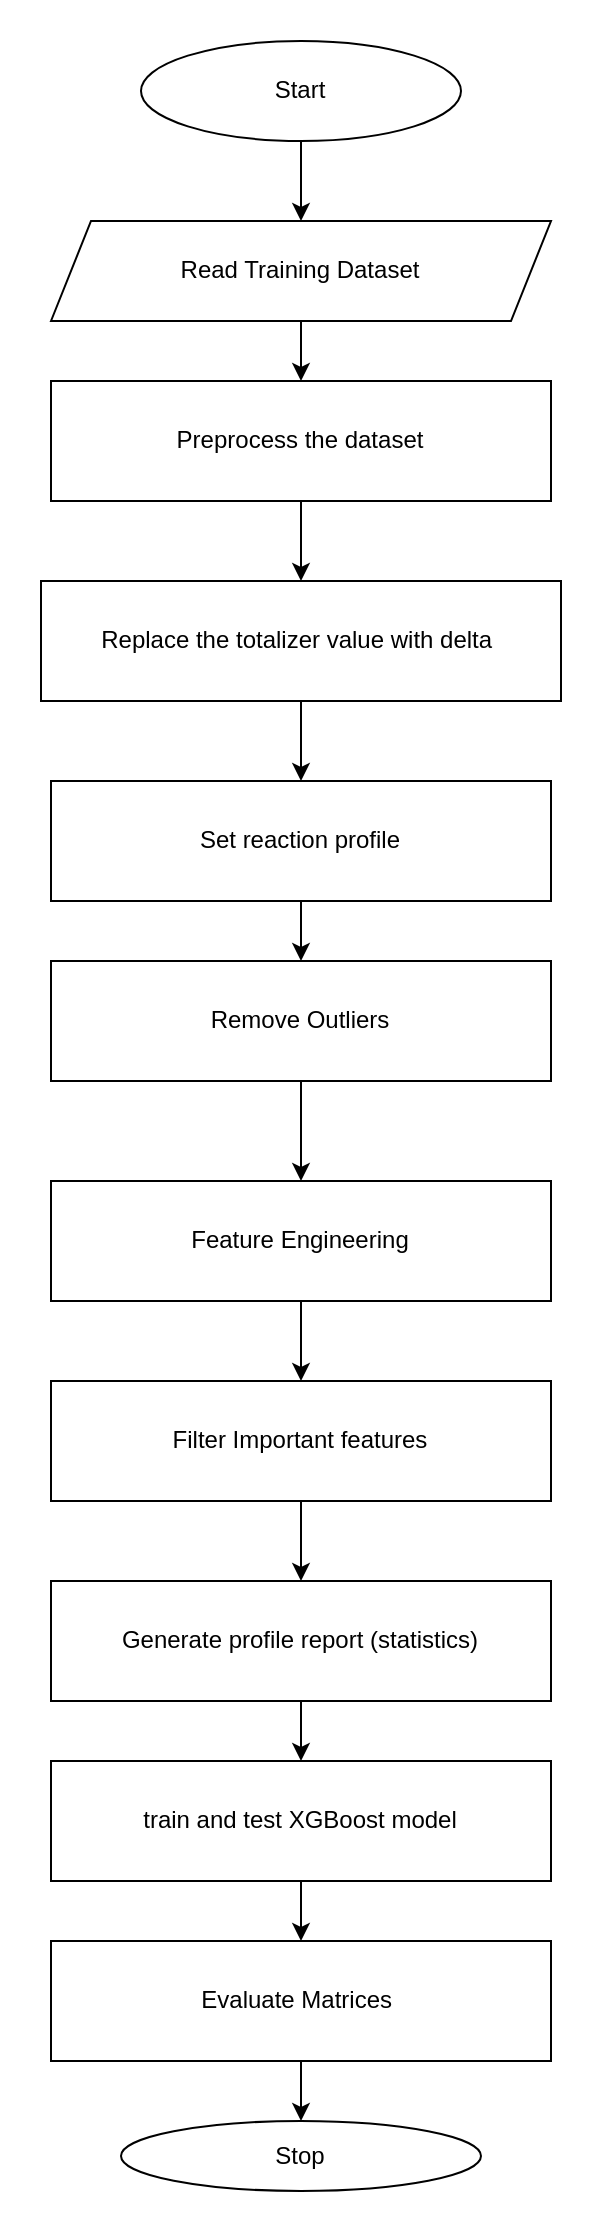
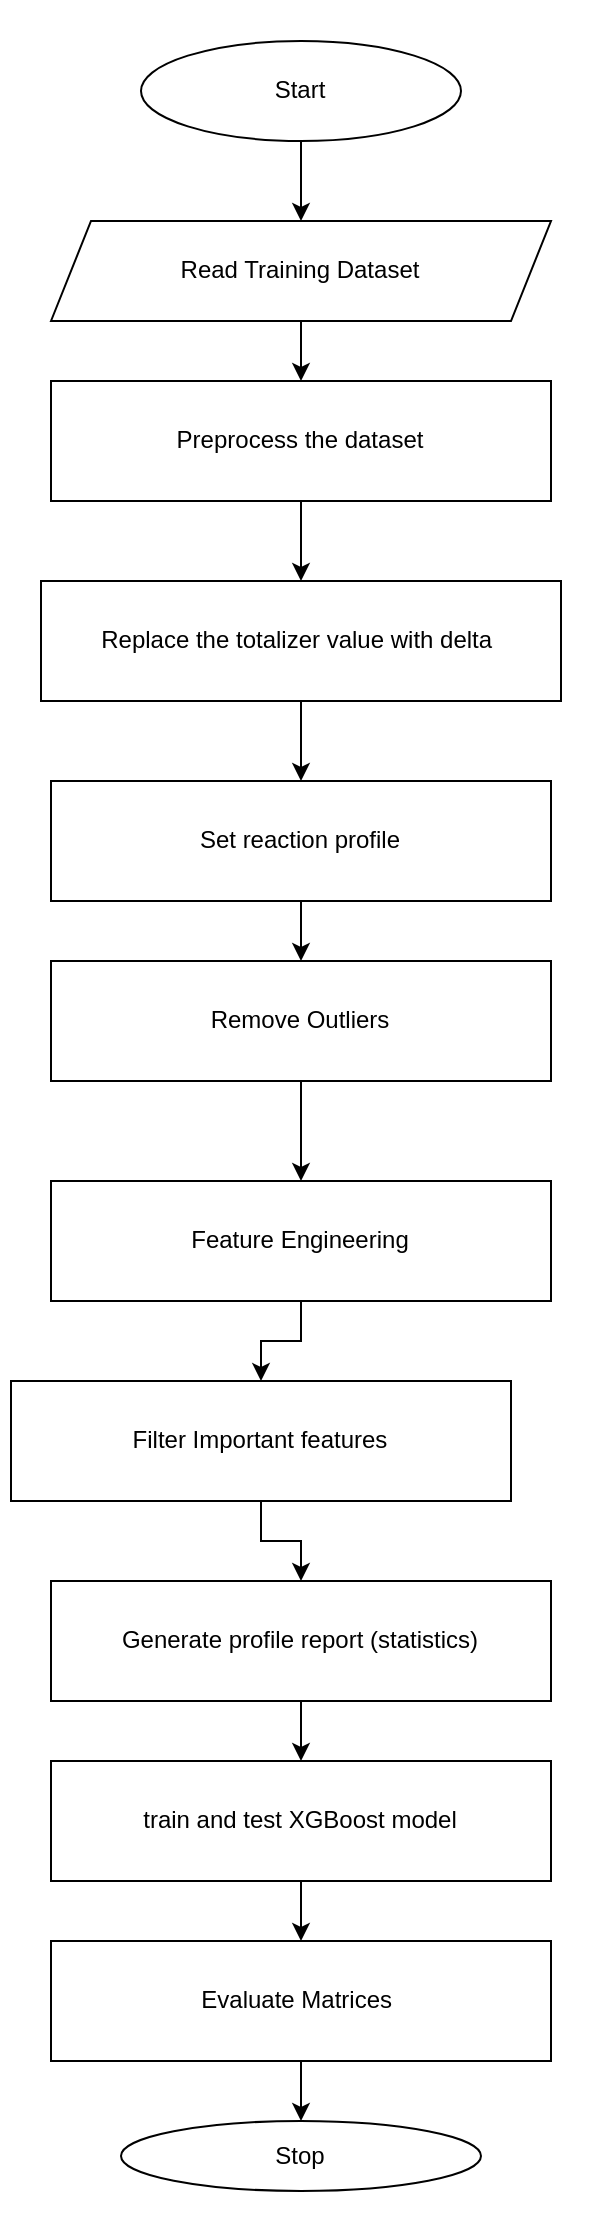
node "Filter Important features": moved (301, 1441) -> (261, 1441)
